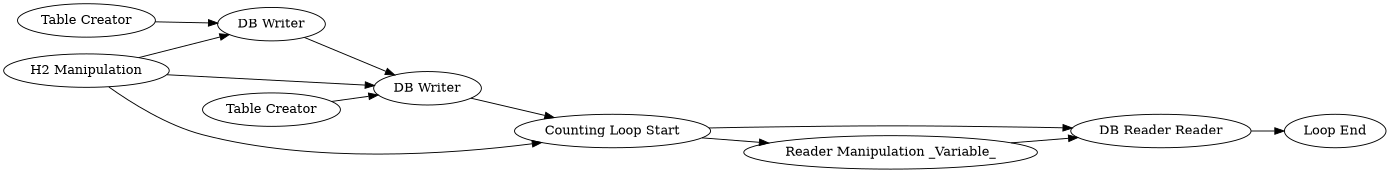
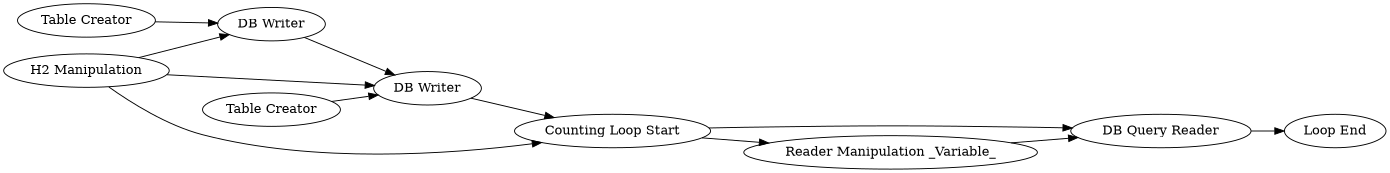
node "DB Reader Reader": label "DB Reader Reader" -> "DB Query Reader"
